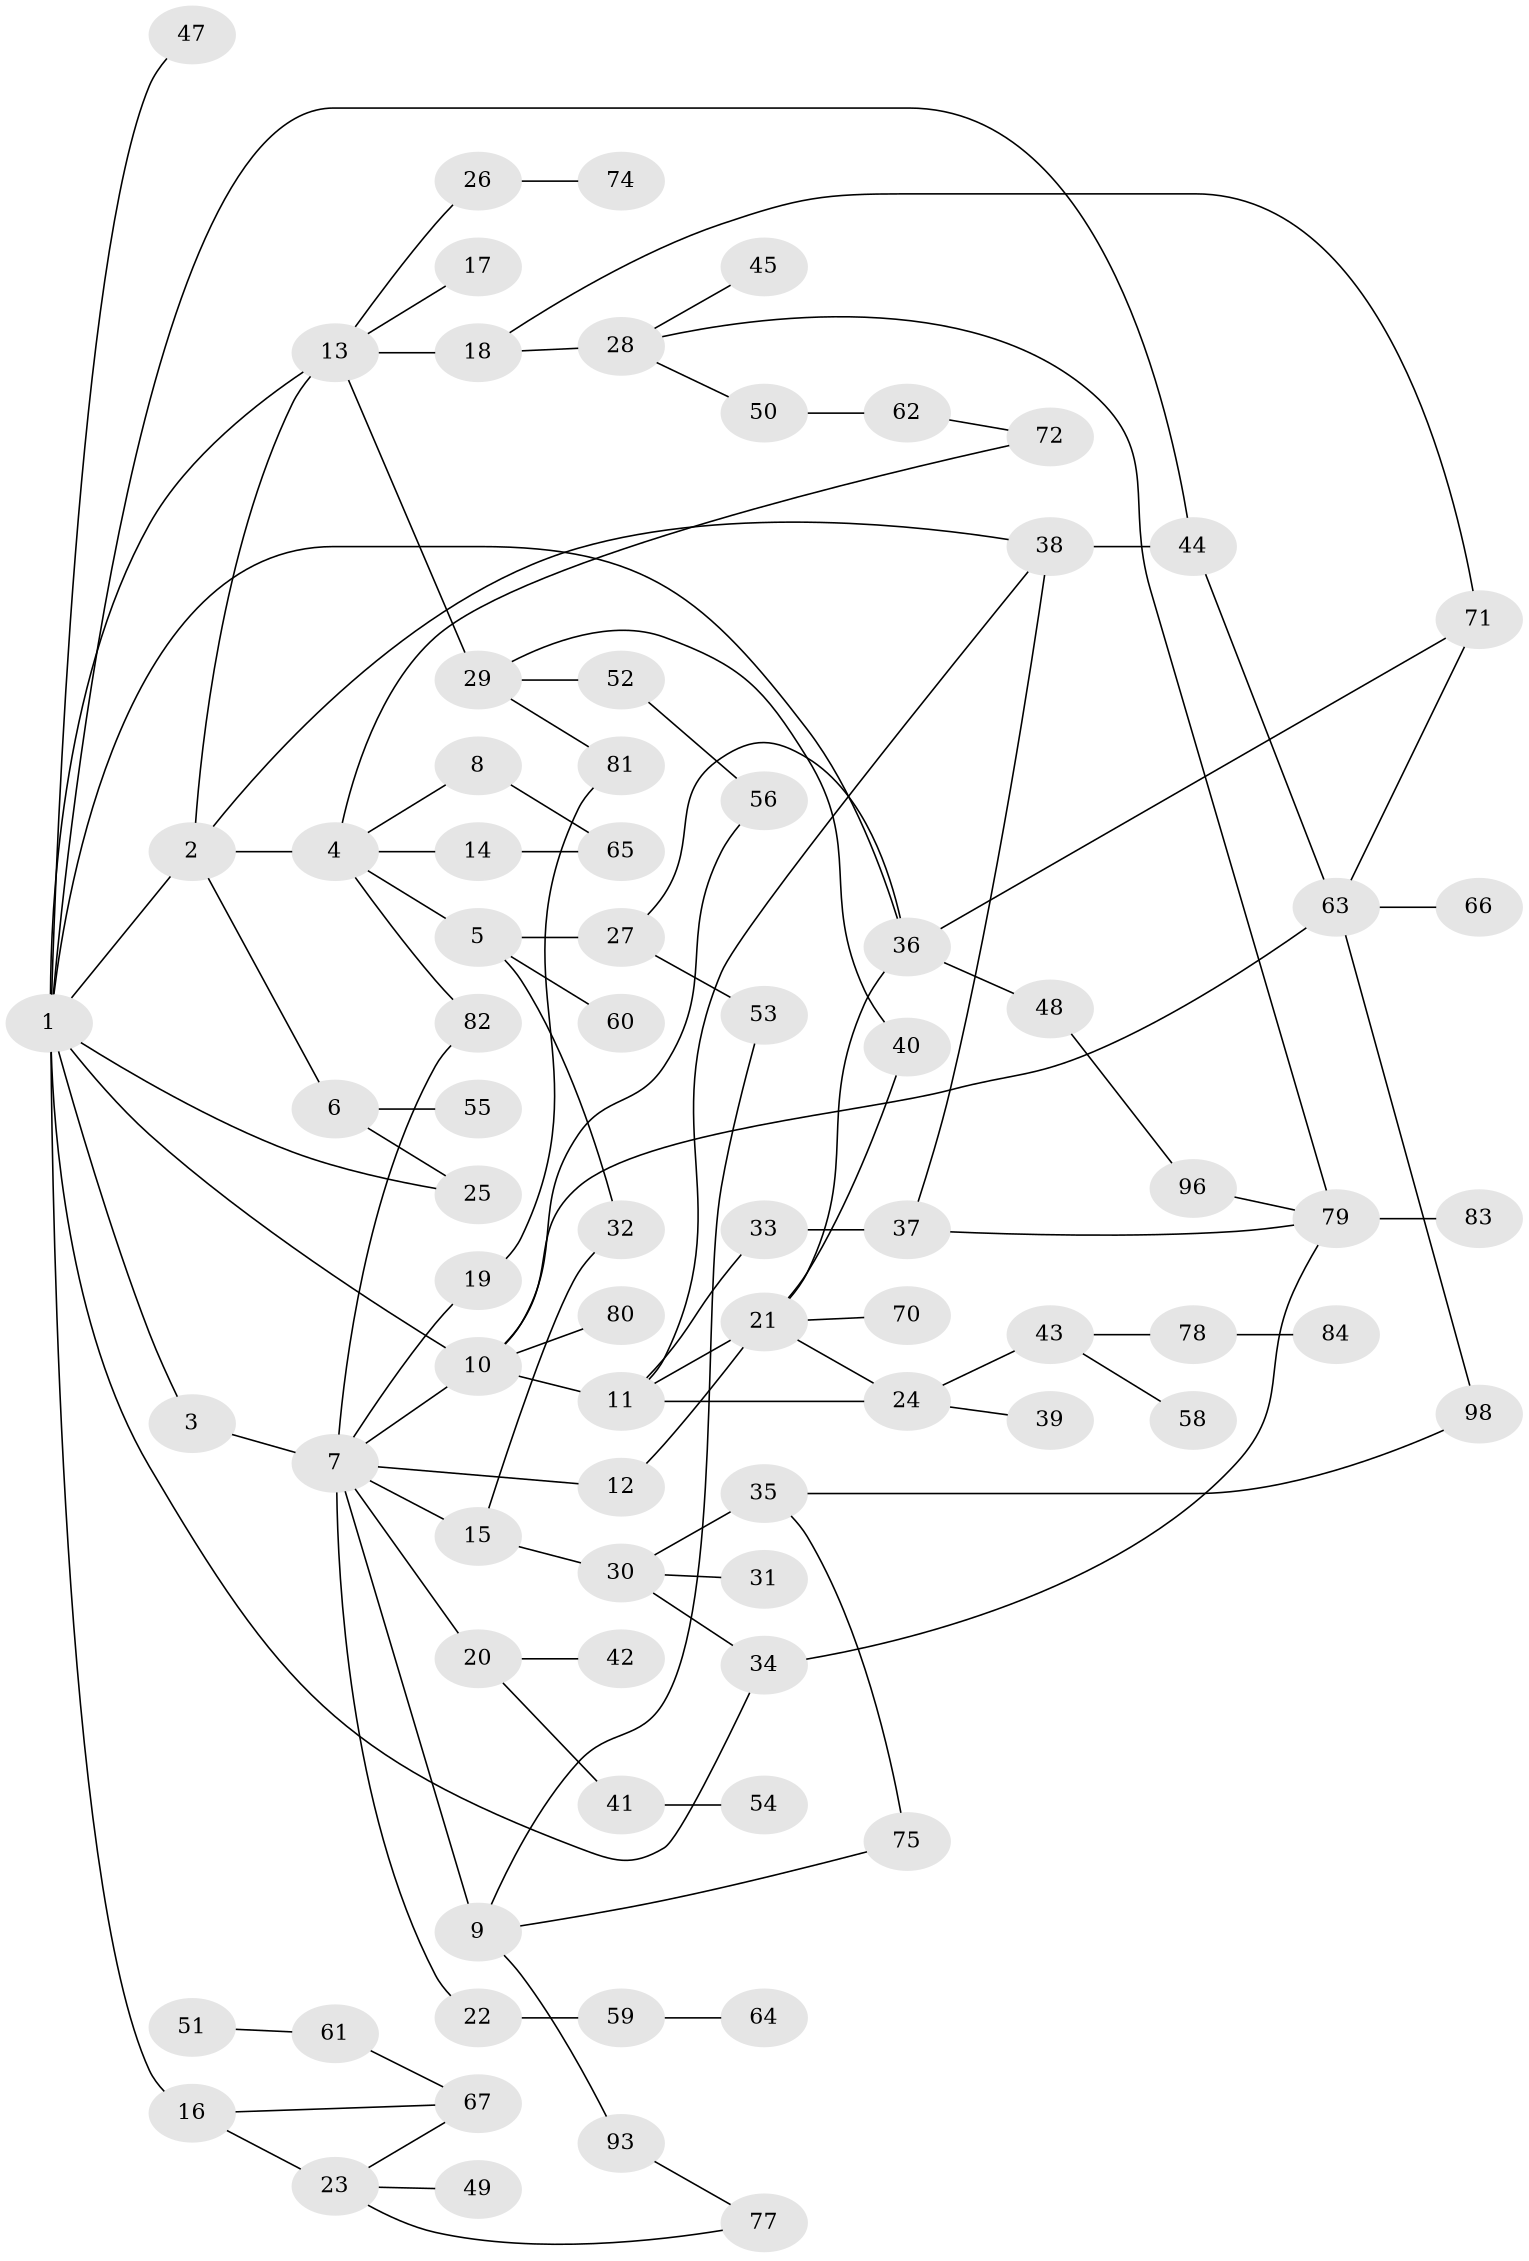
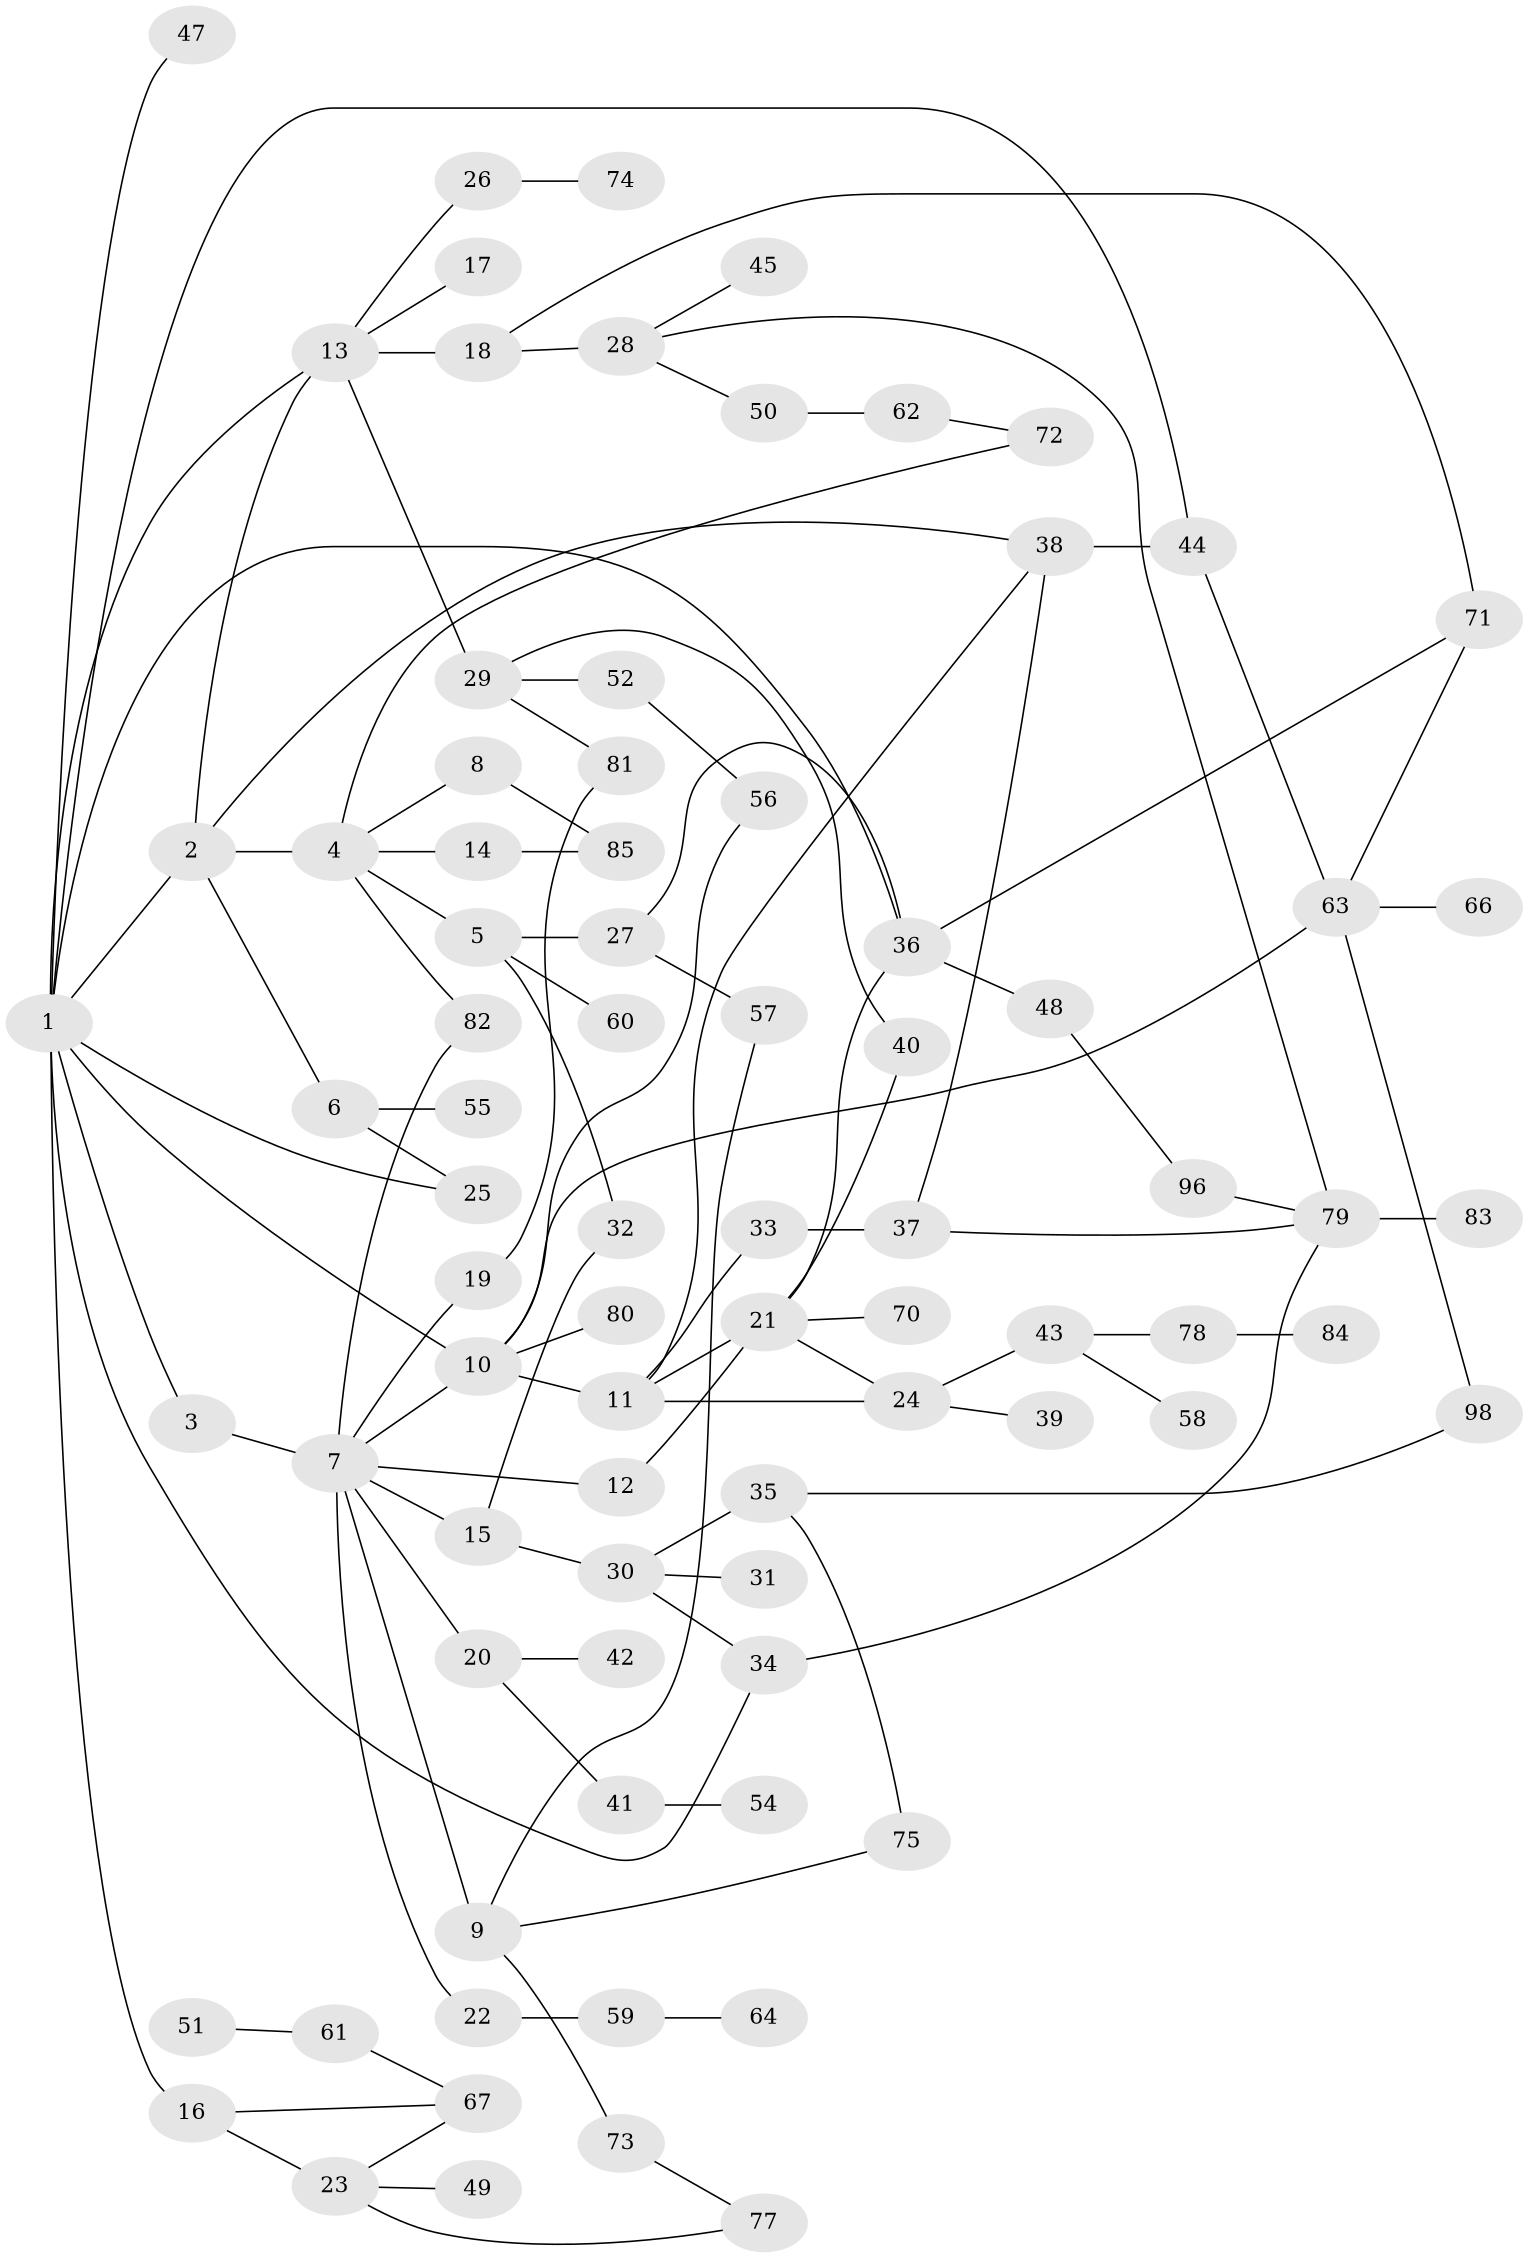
node "65": label "65" -> "85"
node "53": label "53" -> "57"
node "93": label "93" -> "73"
